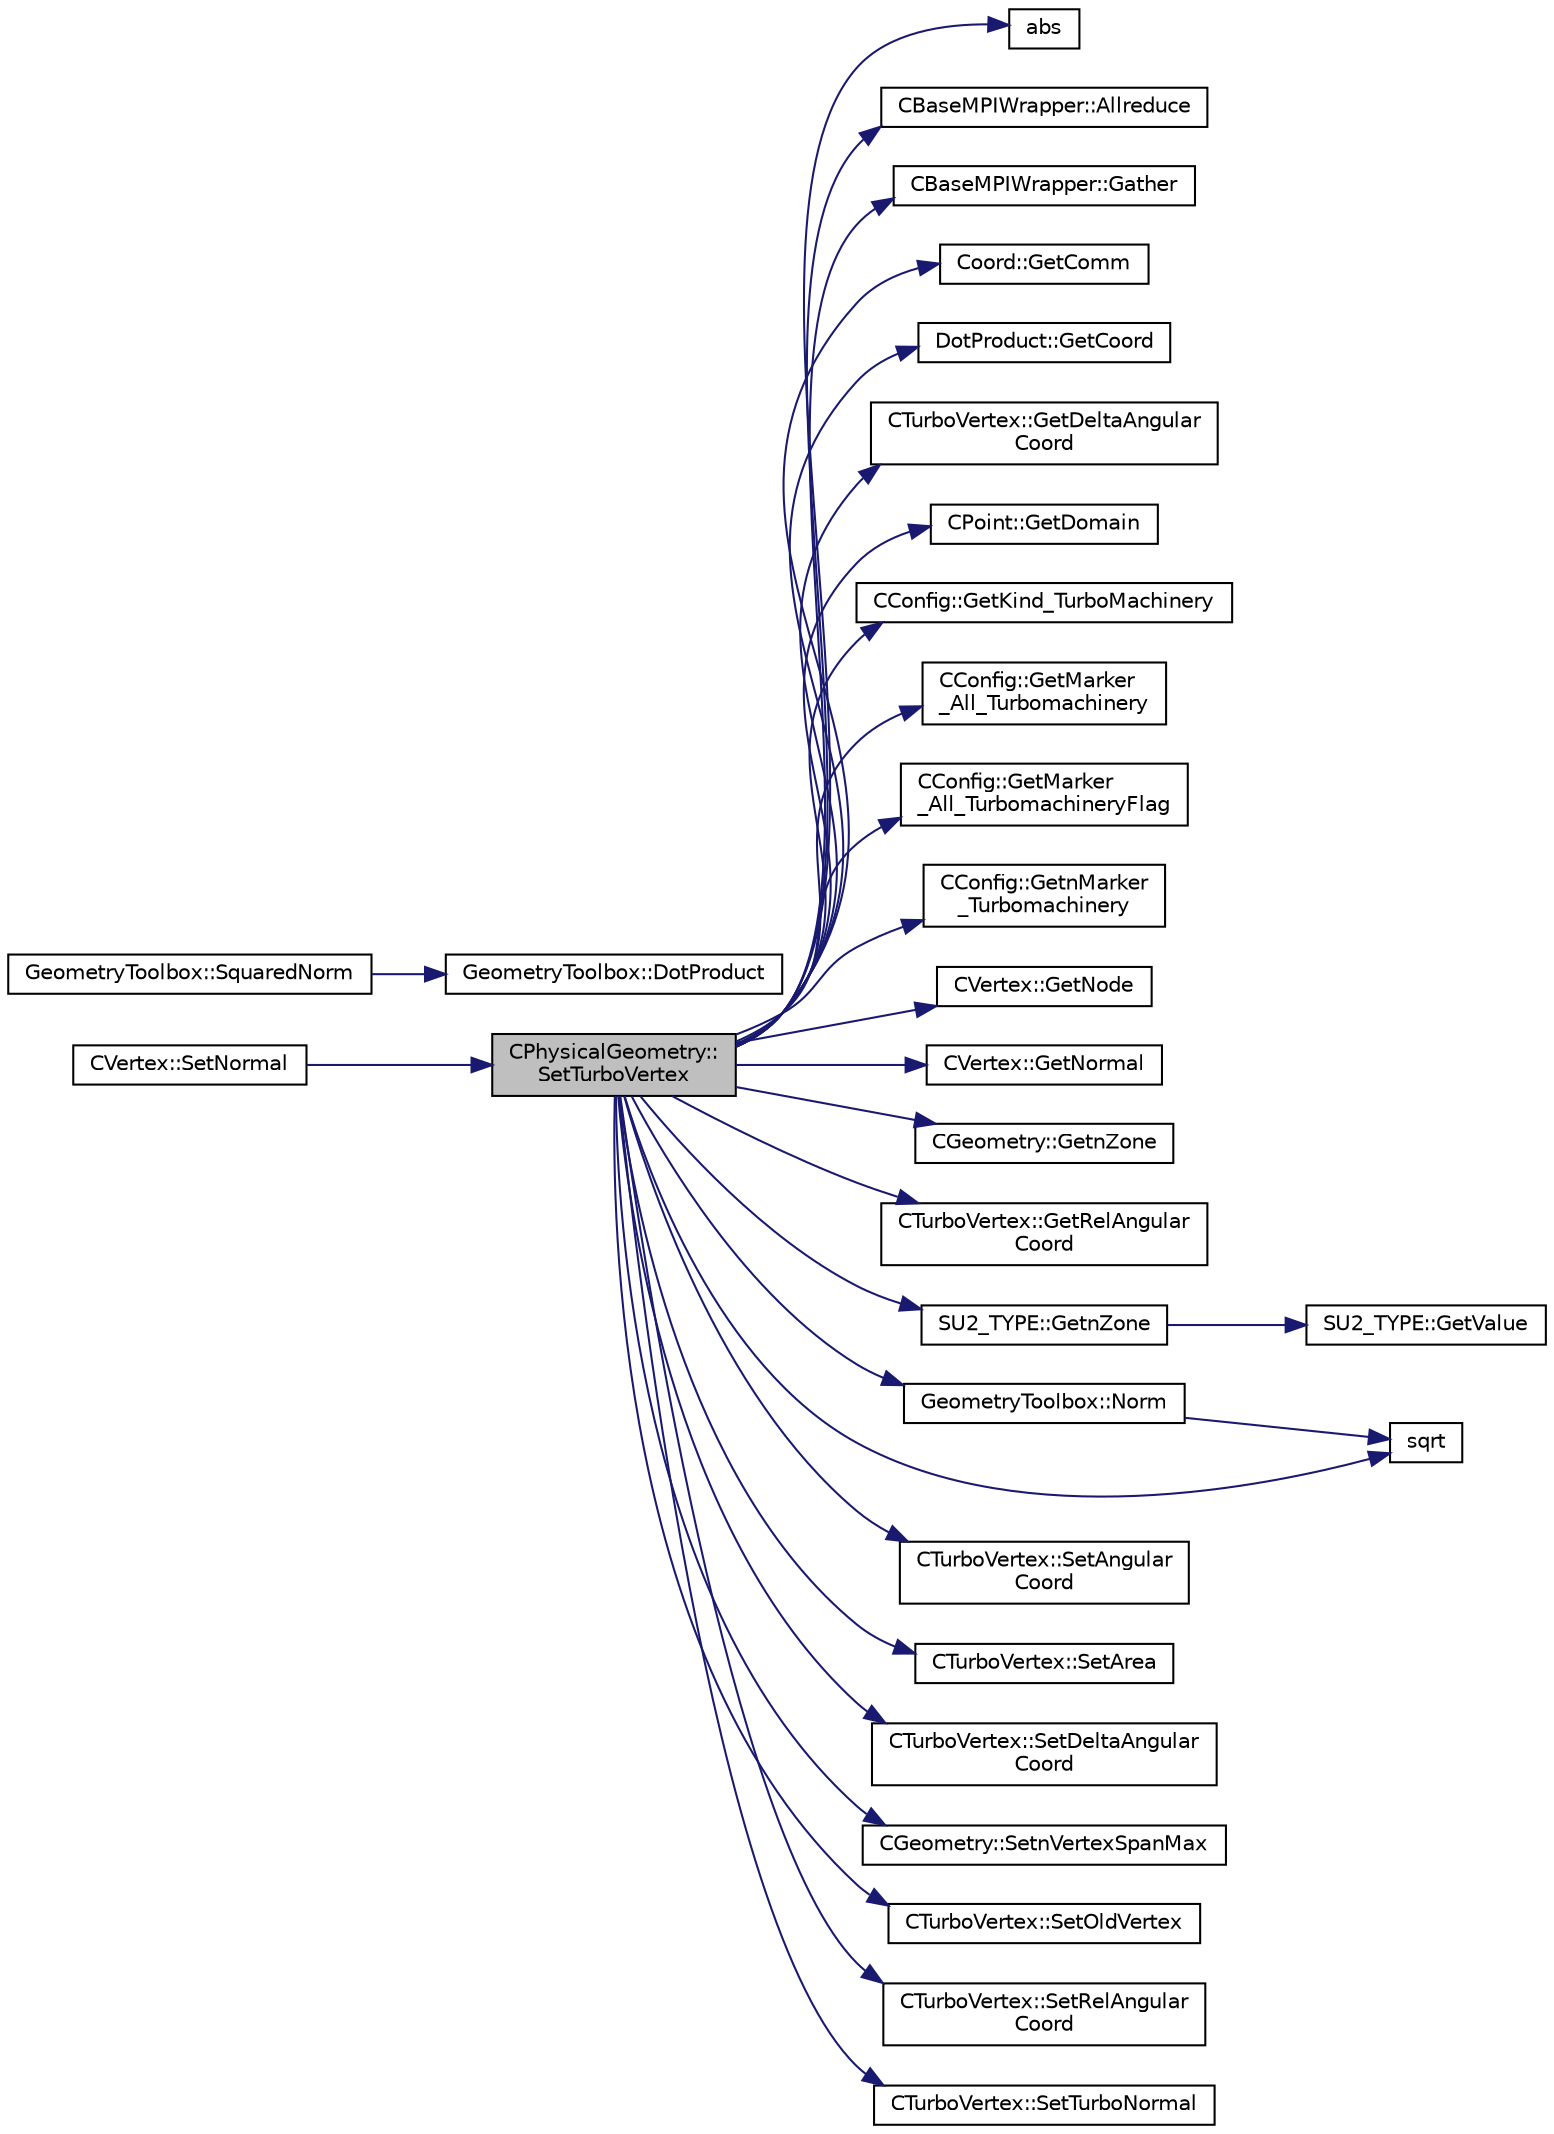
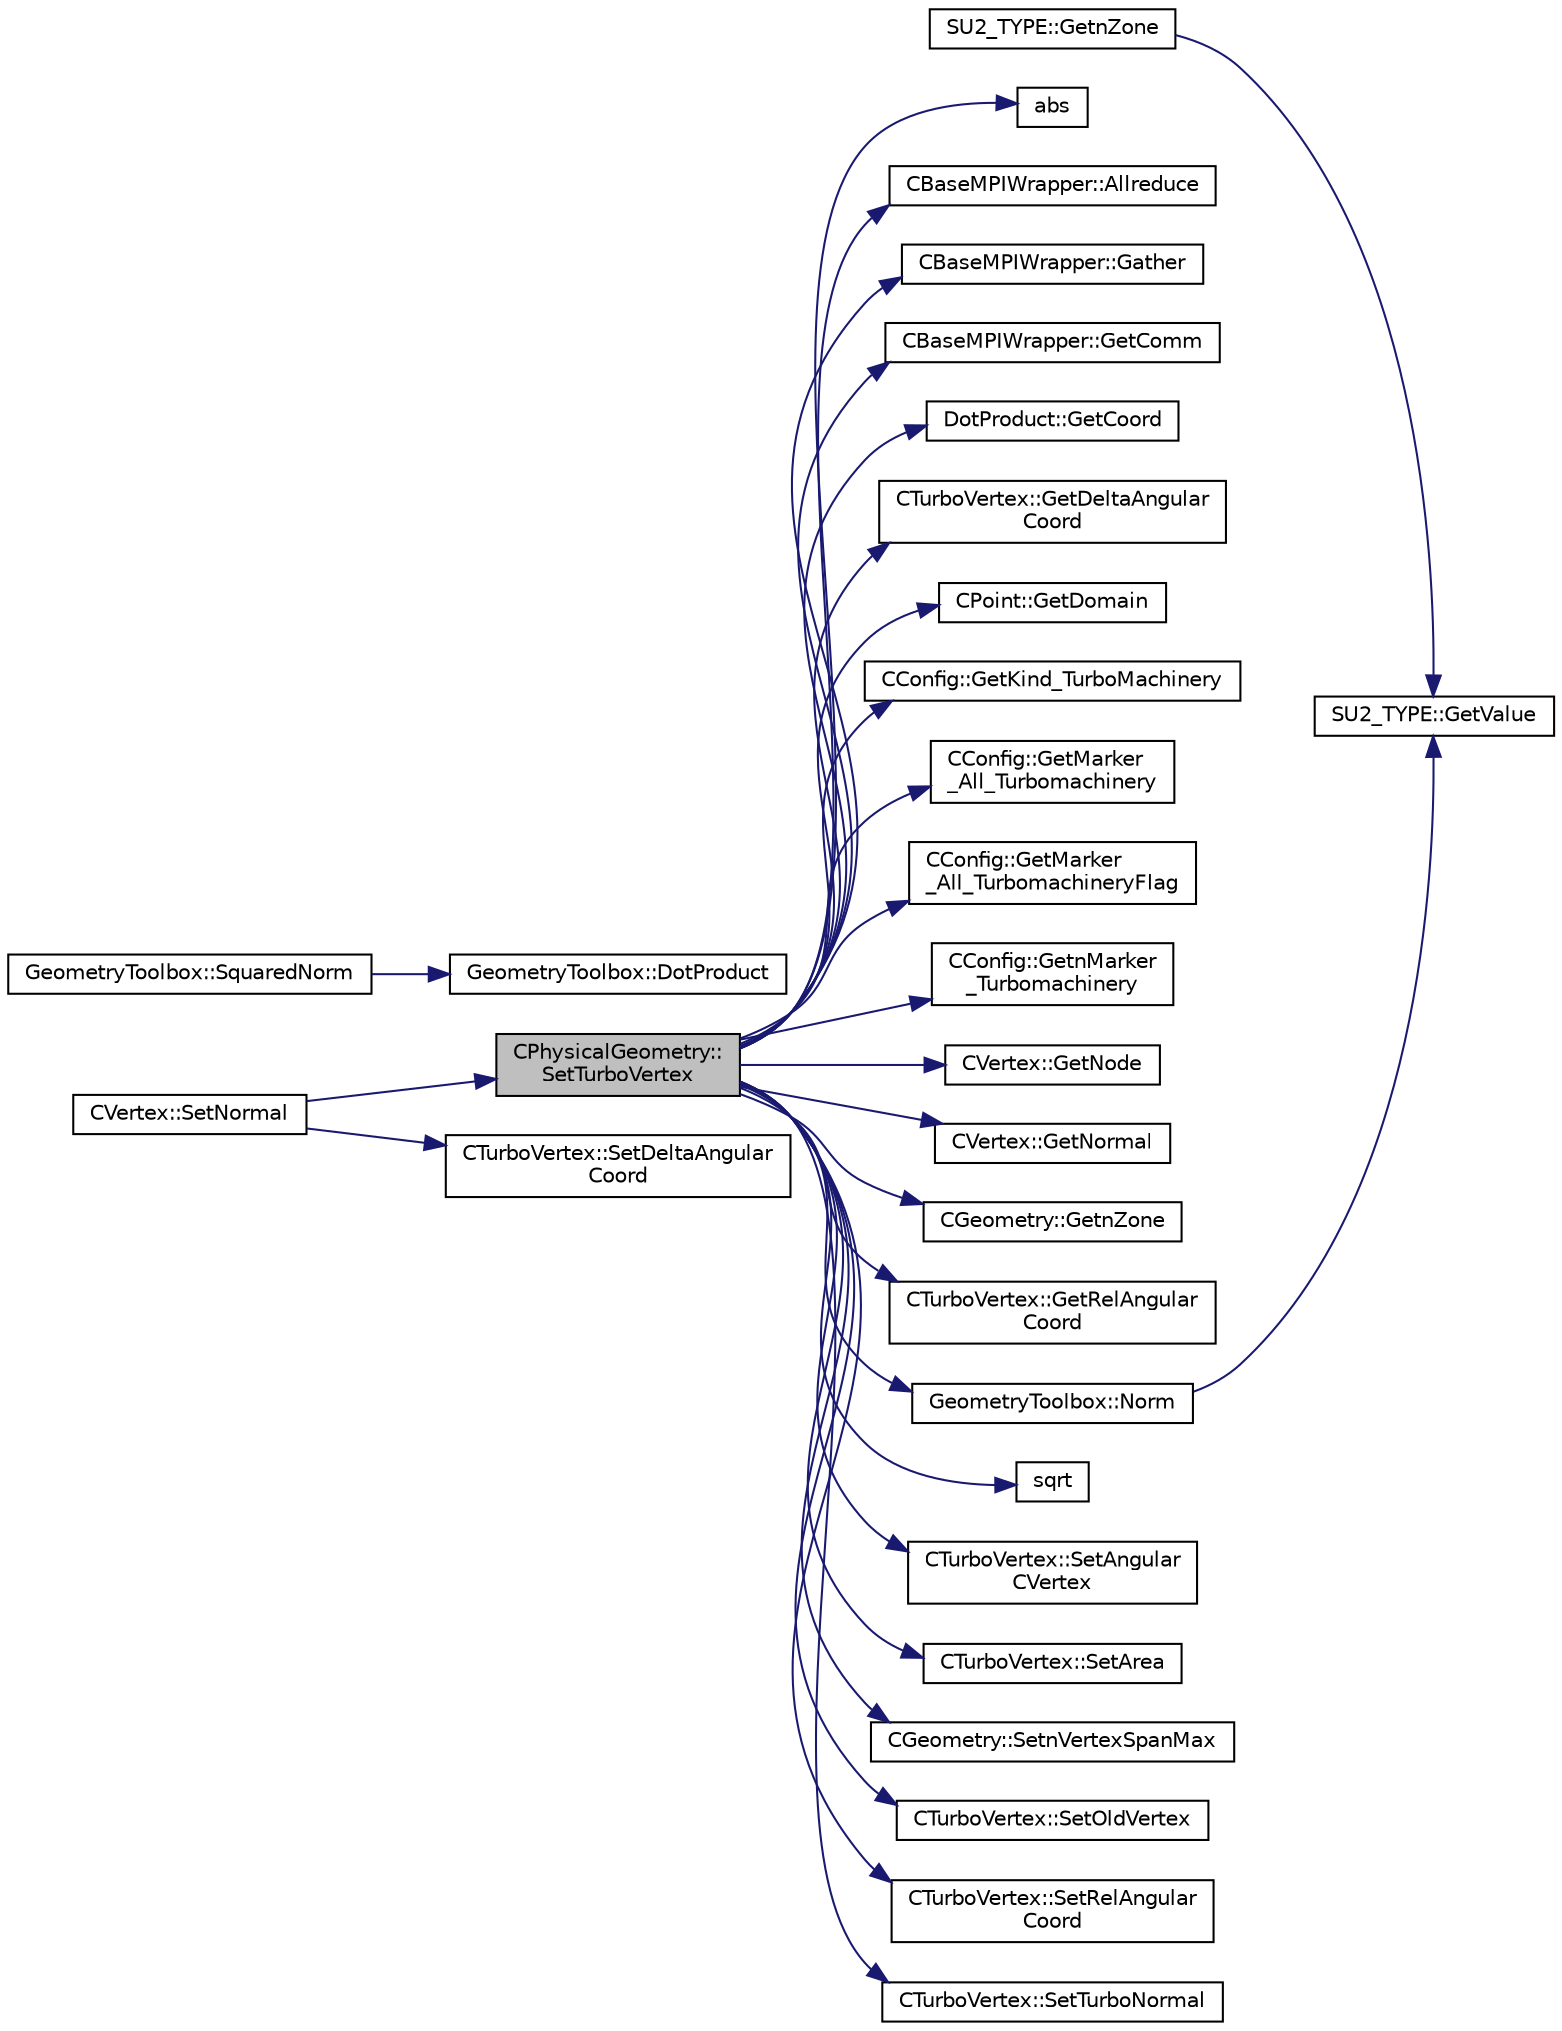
node "Coord::GetComm": label "Coord::GetComm" -> "CBaseMPIWrapper::GetComm"
edge "CPhysicalGeometry:: SetTurboVertex" -> "SU2_TYPE::GetnZone": removed
edge "GeometryToolbox::Norm" -> "sqrt": now "GeometryToolbox::Norm" -> "SU2_TYPE::GetValue"
edge "CPhysicalGeometry:: SetTurboVertex" -> "CTurboVertex::SetDeltaAngular Coord": now "CVertex::SetNormal" -> "CTurboVertex::SetDeltaAngular Coord"
node "CTurboVertex::SetAngular Coord": label "CTurboVertex::SetAngular Coord" -> "CTurboVertex::SetAngular CVertex"
